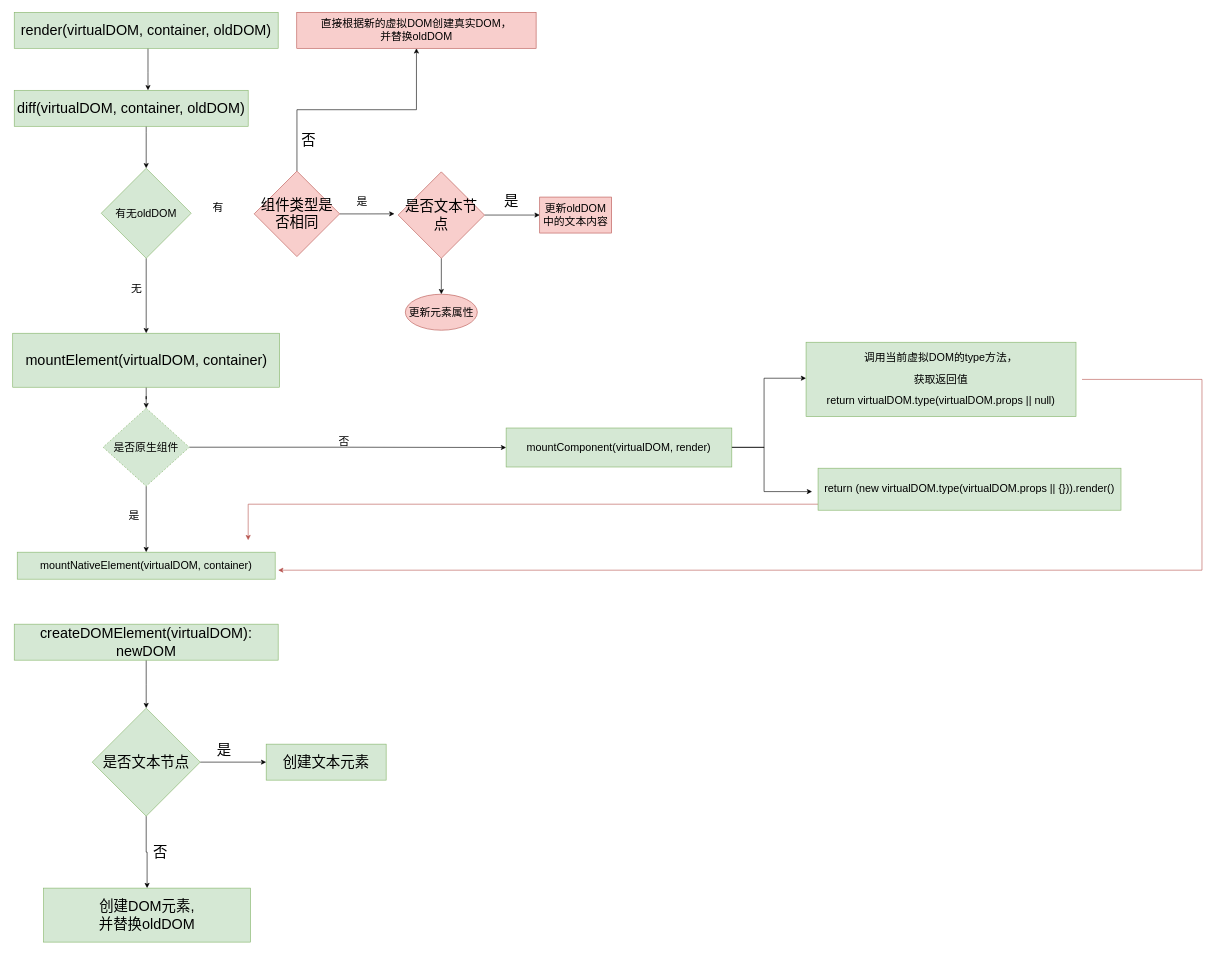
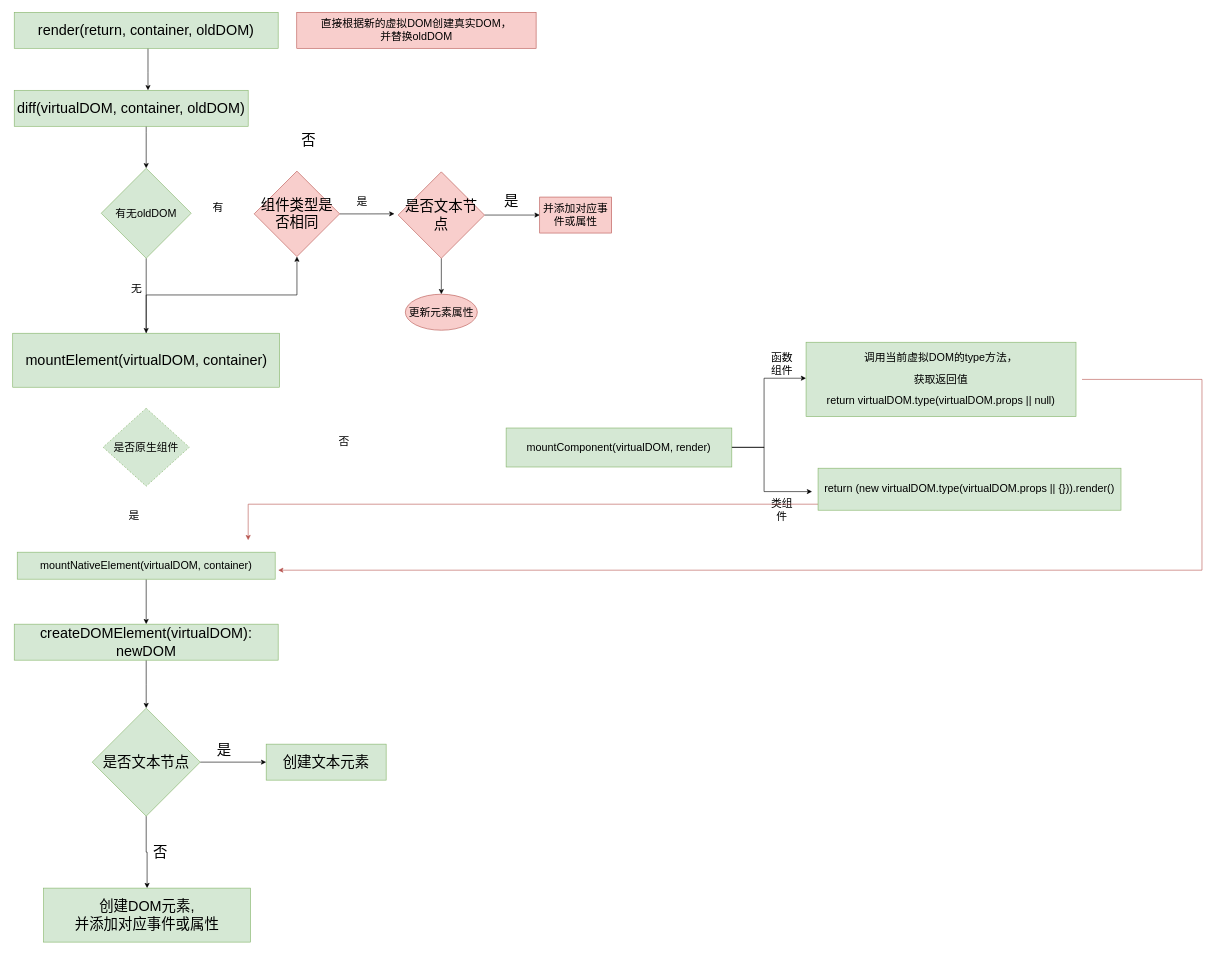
node "render(virtualDOM, container, oldDOM)": label "render(virtualDOM, container, oldDOM)" -> "render(return, container, oldDOM)"
edge "组件类型是否相同" -> "直接根据新的虚拟DOM创建真实DOM， 并替换oldDOM": removed
node "更新oldDOM中的文本内容": label "更新oldDOM中的文本内容" -> "并添加对应事件或属性"
node "函数组件": added
edge "mountElement(virtualDOM, container)" -> "是否原生组件": now "mountElement(virtualDOM, container)" -> "组件类型是否相同"
edge "是否原生组件" -> "mountComponent(virtualDOM, render)": removed
node "类组件": added
edge "是否原生组件" -> "mountNativeElement(virtualDOM, container)": removed
edge "mountNativeElement(virtualDOM, container)" -> "createDOMElement(virtualDOM): newDOM": added
node "创建DOM元素, 并替换oldDOM": label "创建DOM元素, 并替换oldDOM" -> "创建DOM元素, 并添加对应事件或属性"
